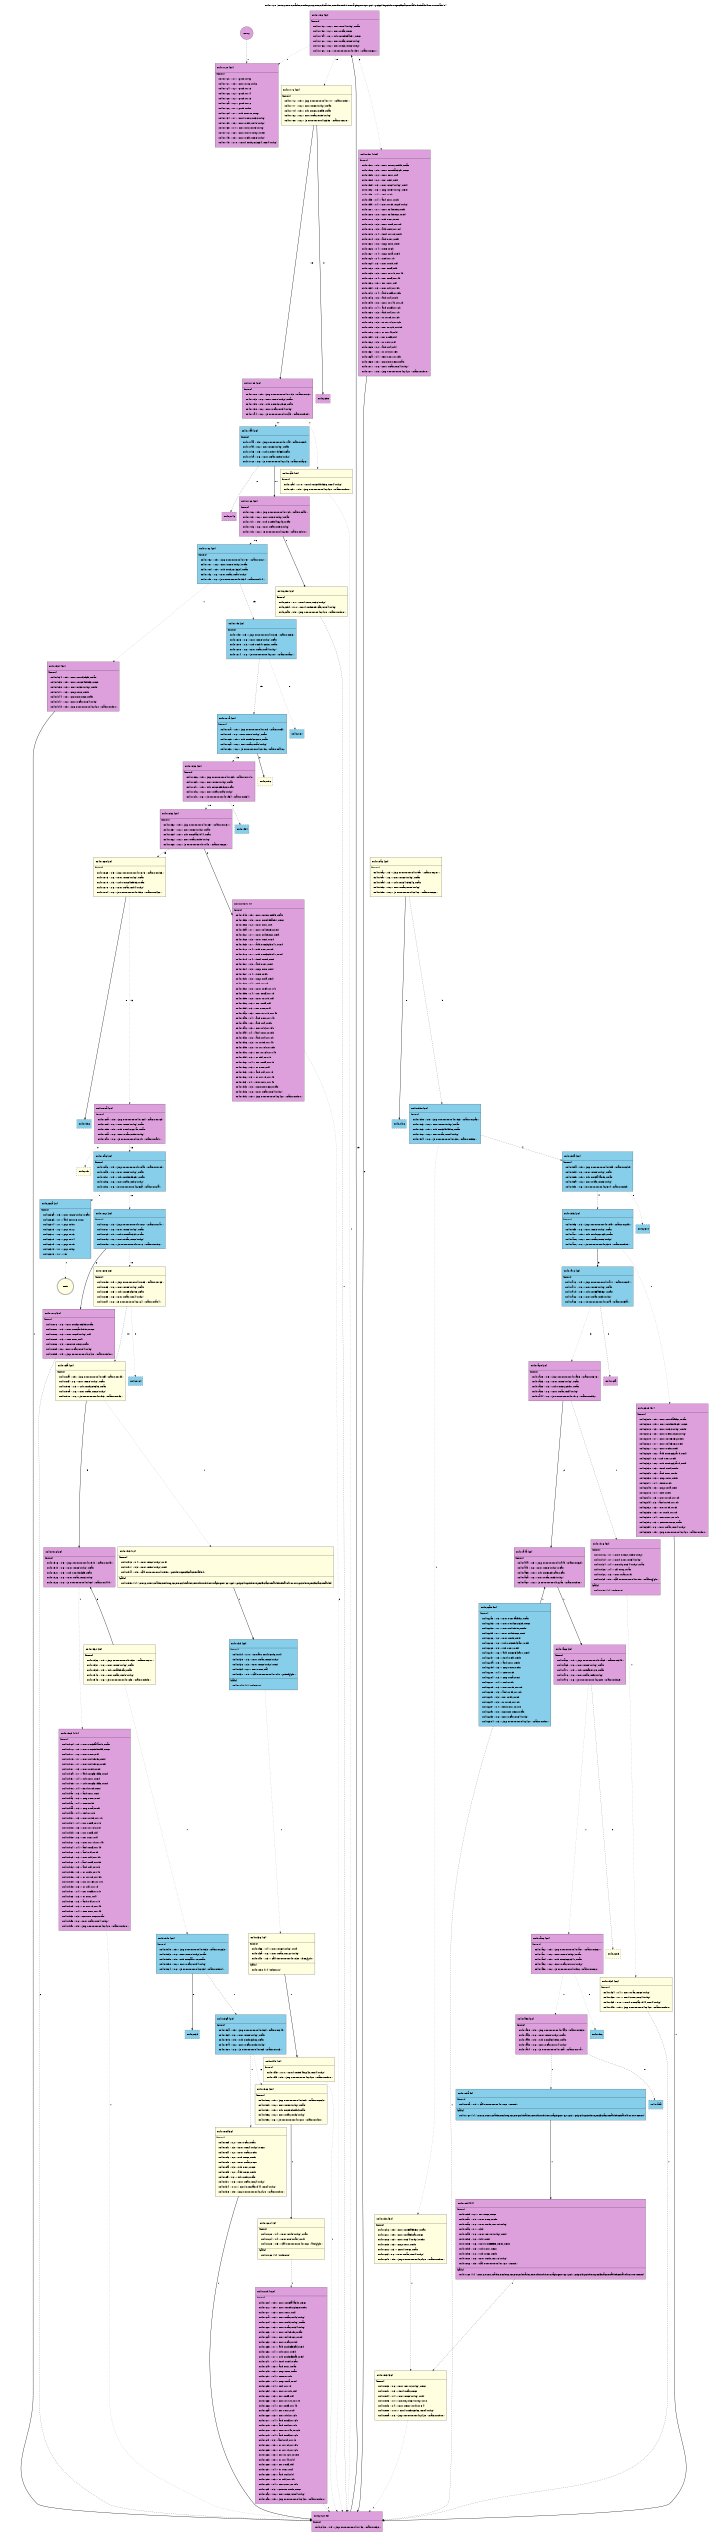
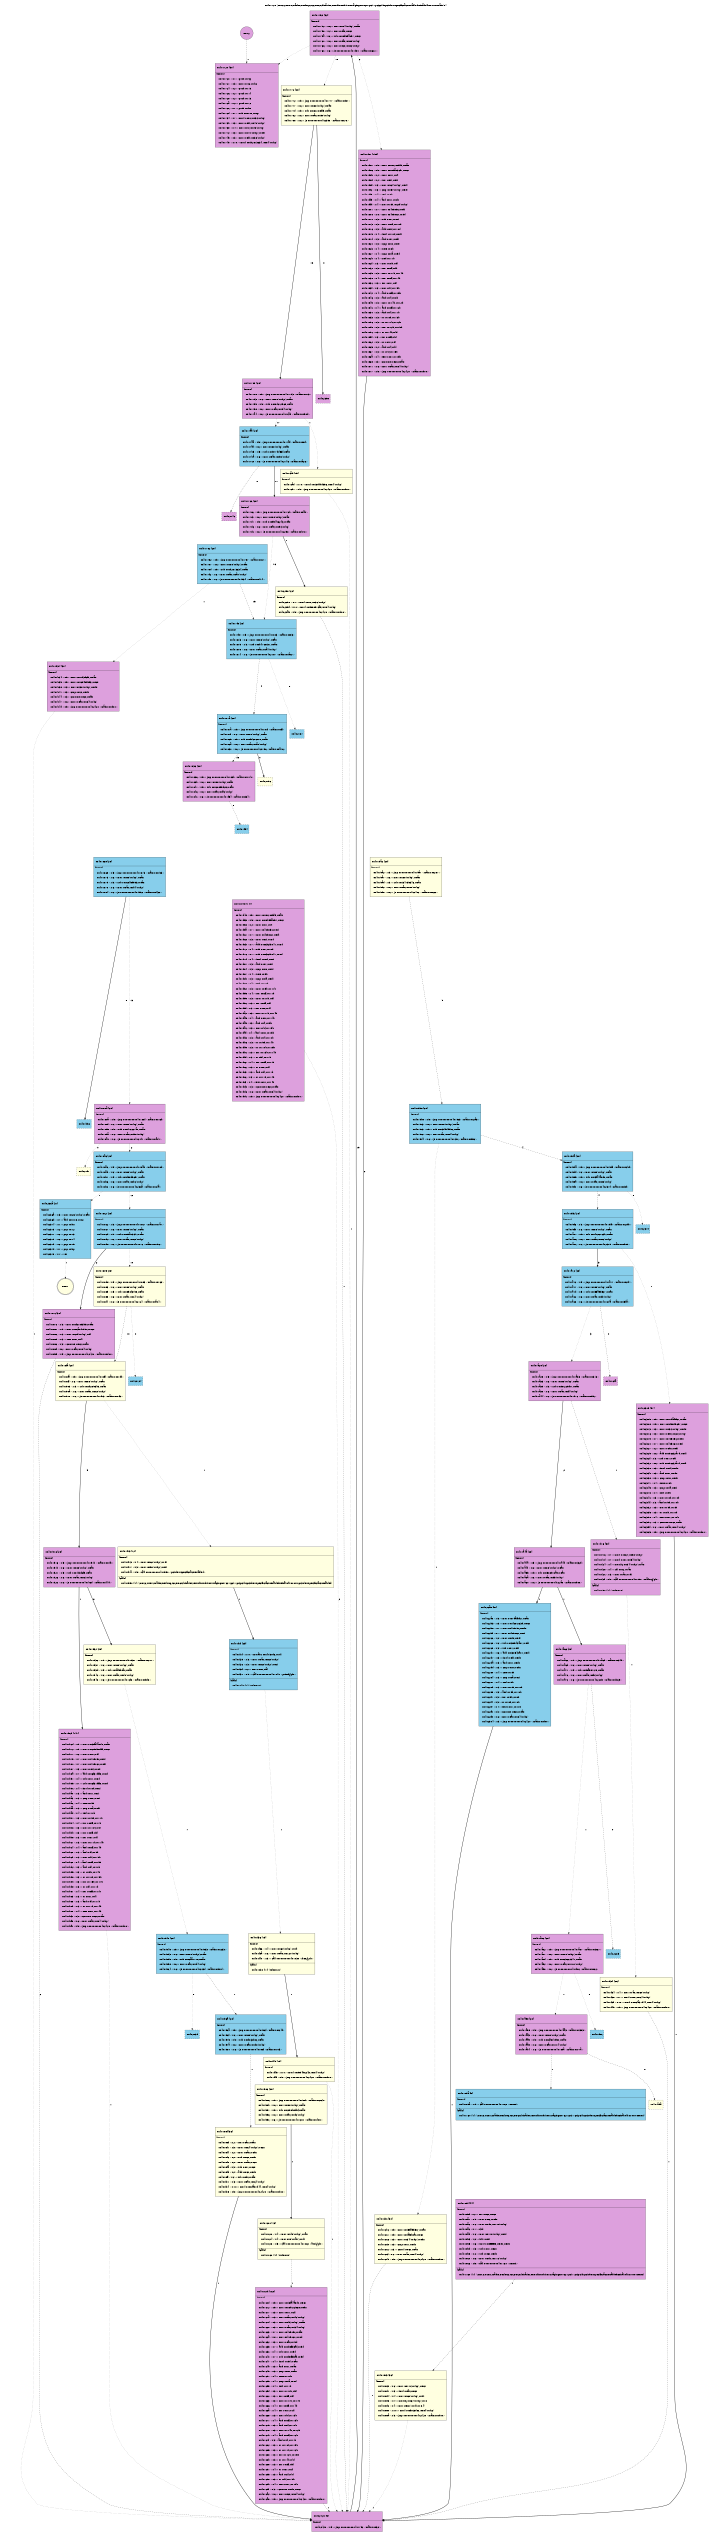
edge "0x4017c6 [28]" -> "0x4017e2 [28]": now "0x4017c6 [28]" -> "0x4017fe [28]"
edge "0x4017fe [28]" -> "0x40181a [28]": label " 15" -> " 4"
node "0x401852 [28]": removed
node "0x40186e [28]": fillcolor lightyellow -> skyblue
node "0x402402": removed
edge "0x40188a [28]" -> "0x4018a6 [28]": label " 13" -> " 2"
node "Exit": label "Exit" -> "Users"
edge "0x4022ae [91]" -> "0x401a4a [28]": reversed
edge "0x401932 [28]" -> "0x401916 [28]": reversed
edge "0x401916 [28]" -> "0x401b6d [147]": style dotted -> bold
edge "0x401b34 [30]" -> "0x402420 [5]": style bold -> dotted
node "0x402289": fillcolor lightyellow -> skyblue
edge "0x40194e [28]" -> "0x40203d": style bold -> dotted
edge "0x40196a [28]" -> "0x401986 [28]": removed, label "6"
node "0x401aba": fillcolor skyblue -> lightyellow
edge "0x4022ae [91]" -> "0x402420 [5]": style dashed -> bold
edge "0x401e9a [5]" -> "0x401e9f [44]": removed, label "1"
edge "0x401cbc [30]" -> "0x401ecb [36]": now "0x401cbc [30]" -> "0x402420 [5]"
